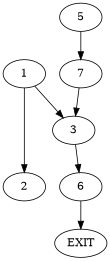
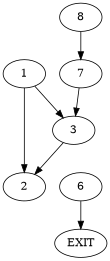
node "5": label "5" -> "8"
edge "3" -> "6": now "3" -> "2"
